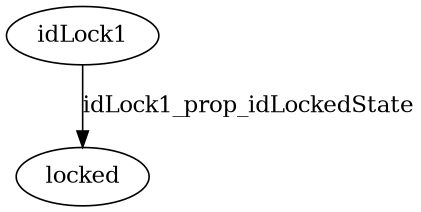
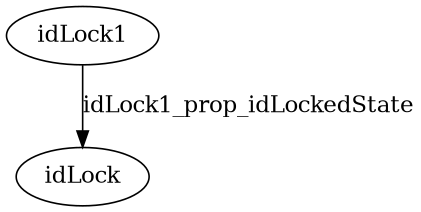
node "locked": label "locked" -> "idLock"
